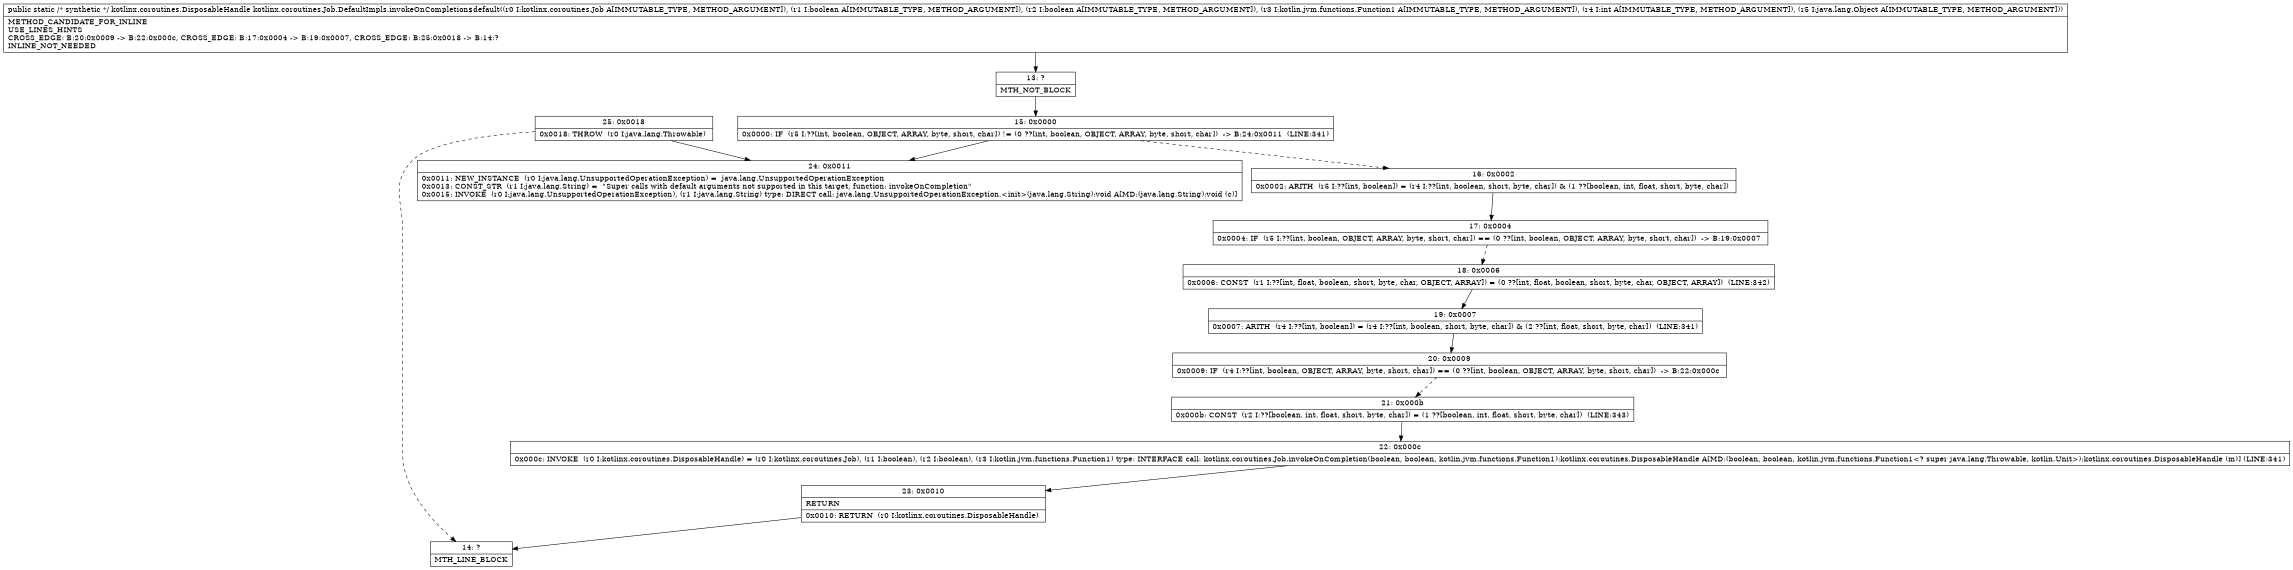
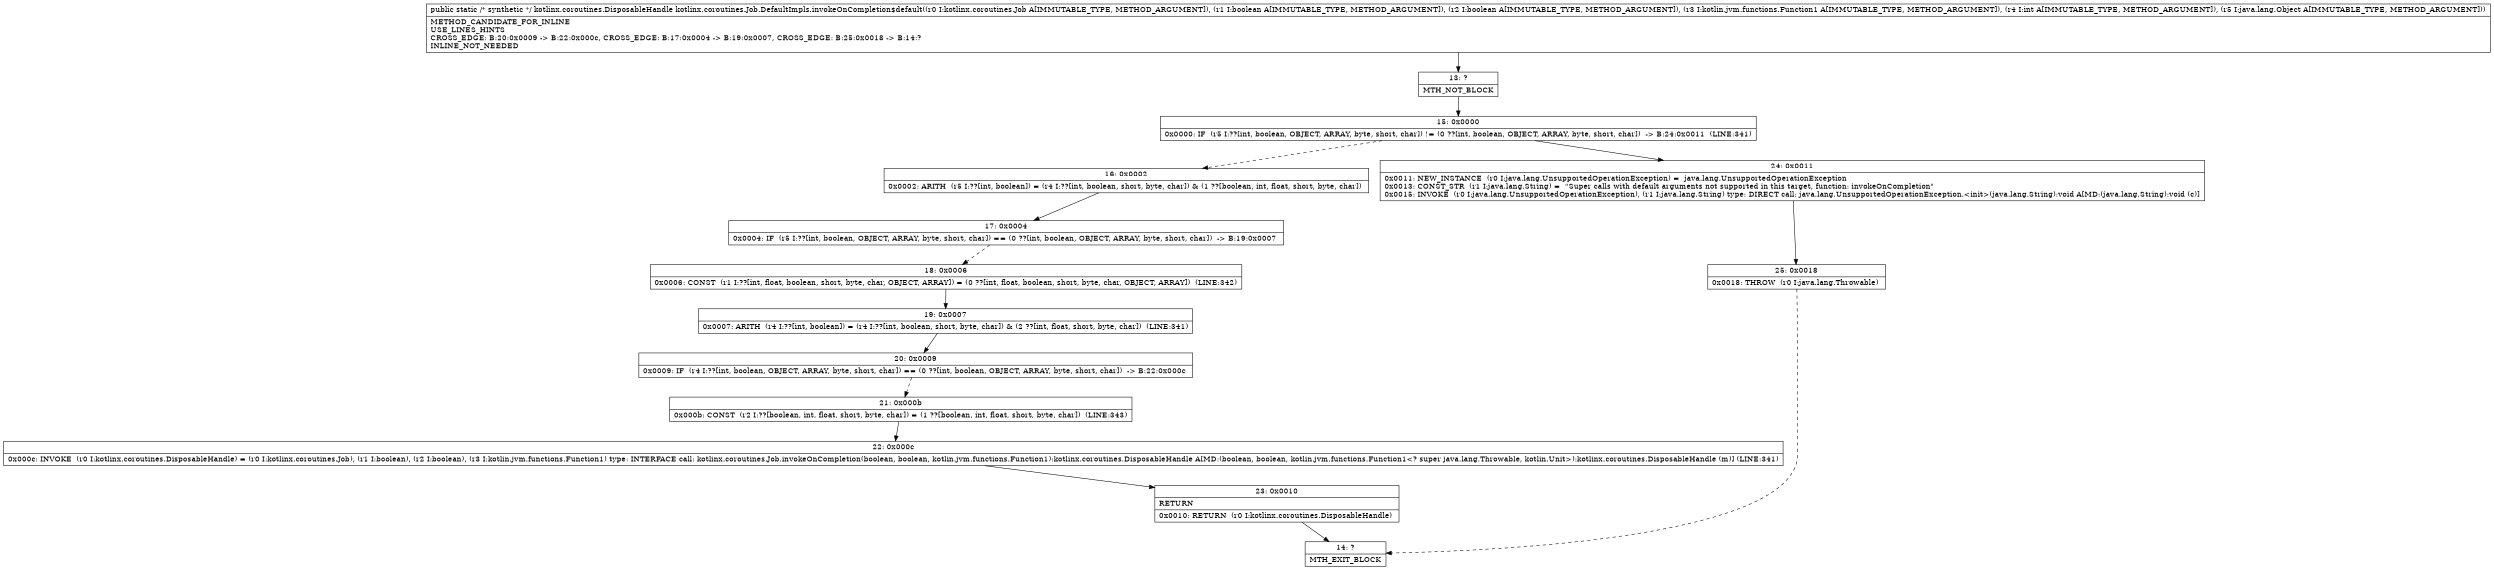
edge "25: 0x0018" -> "24: 0x0011": reversed
node "14: ?": text "MTH_LINE_BLOCK" -> "MTH_EXIT_BLOCK"
